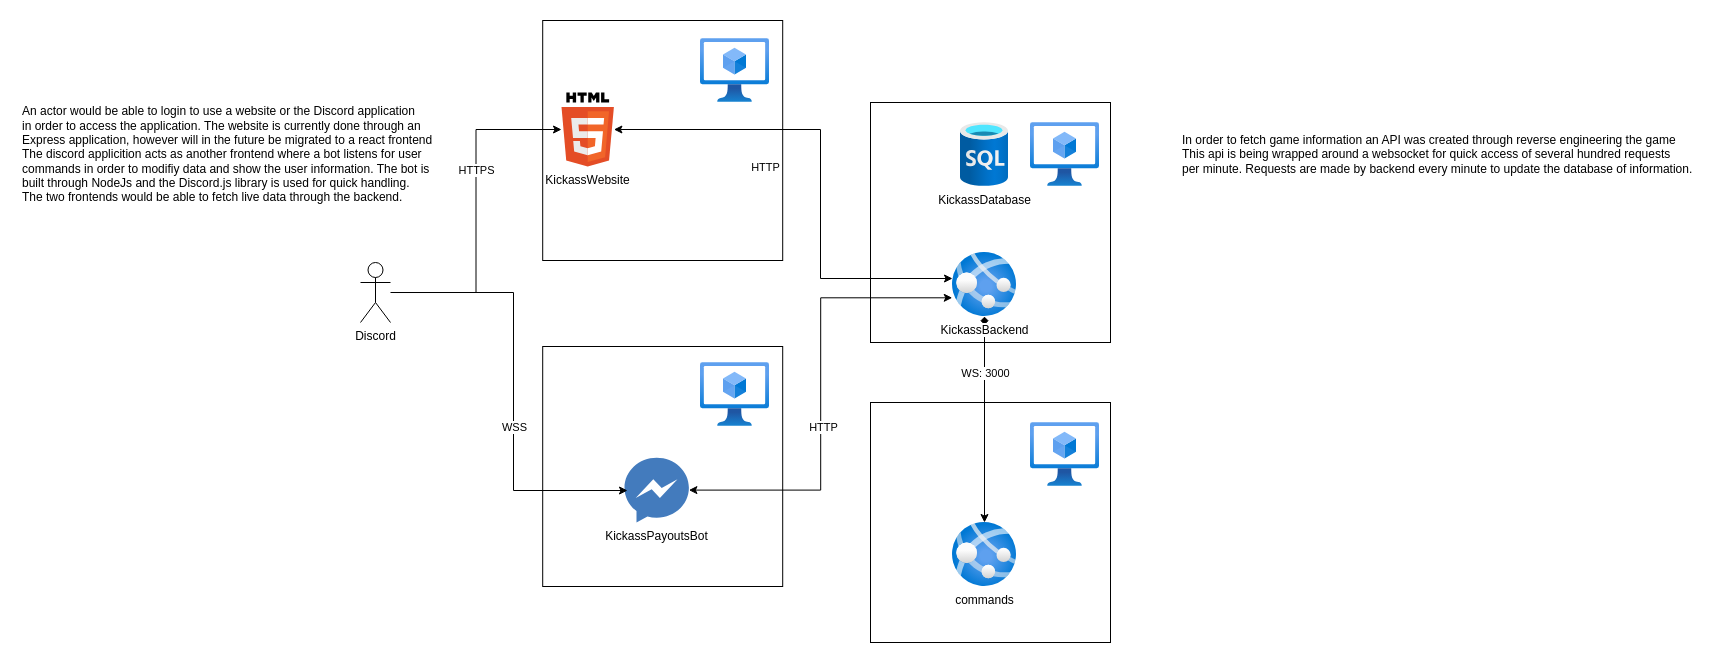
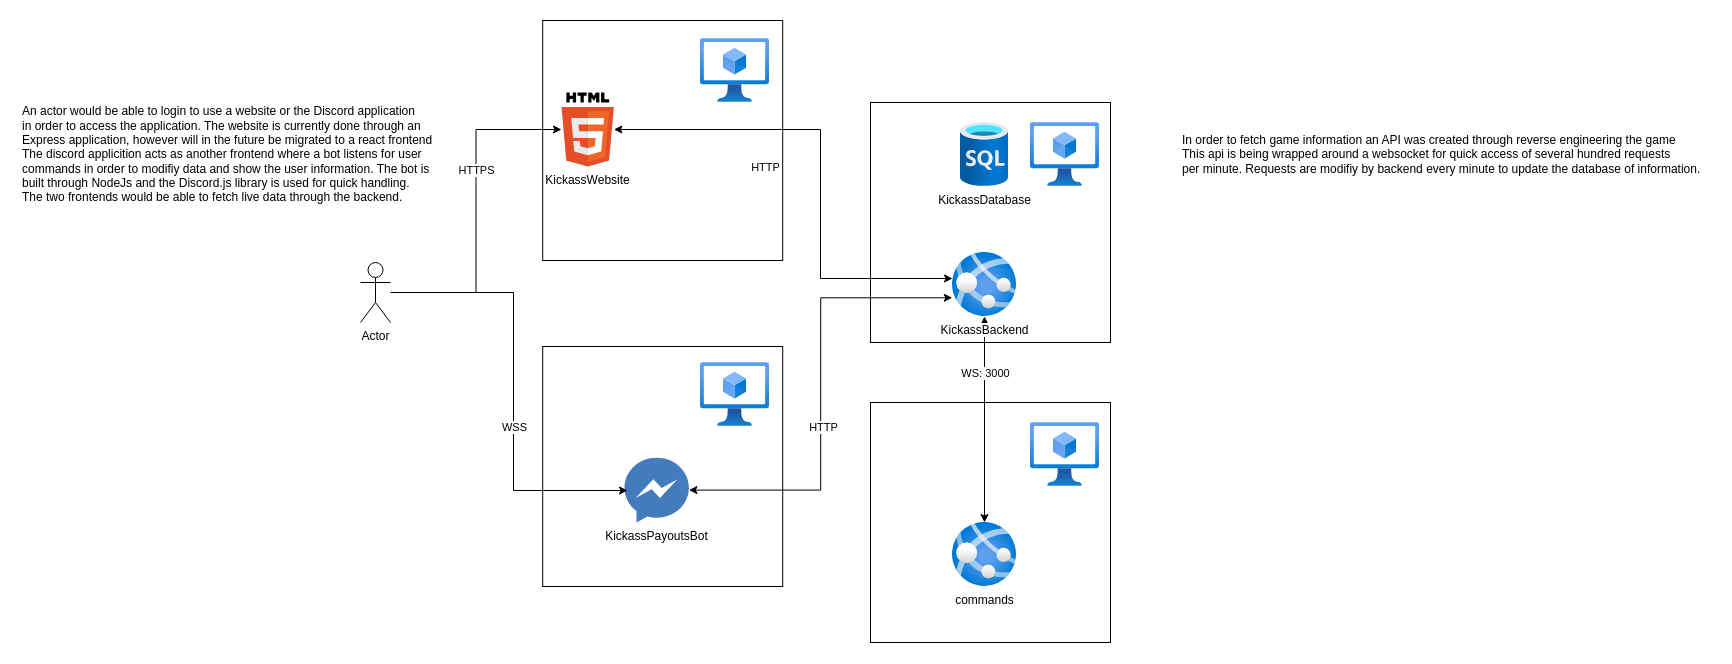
node "In order to fetch game information an API was created through reverse engineering the game This api is being wrapped around a websocket for quick access of several hundred requests per minute. Requests are made by backend every minute to update the database of information.": label "In order to fetch game information an API was created through reverse engineering the game This api is being wrapped around a websocket for quick access of several hundred requests per minute. Requests are made by backend every minute to update the database of information." -> "In order to fetch game information an API was created through reverse engineering the game This api is being wrapped around a websocket for quick access of several hundred requests per minute. Requests are modifiy by backend every minute to update the database of information."
edge "KickassBackend" -- "commands": arrowhead diamond -> classic
node "Discord": label "Discord" -> "Actor"
